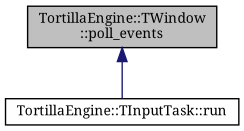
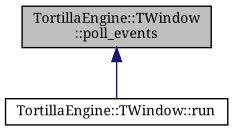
node "TortillaEngine::TInputTask::run": label "TortillaEngine::TInputTask::run" -> "TortillaEngine::TWindow::run"
